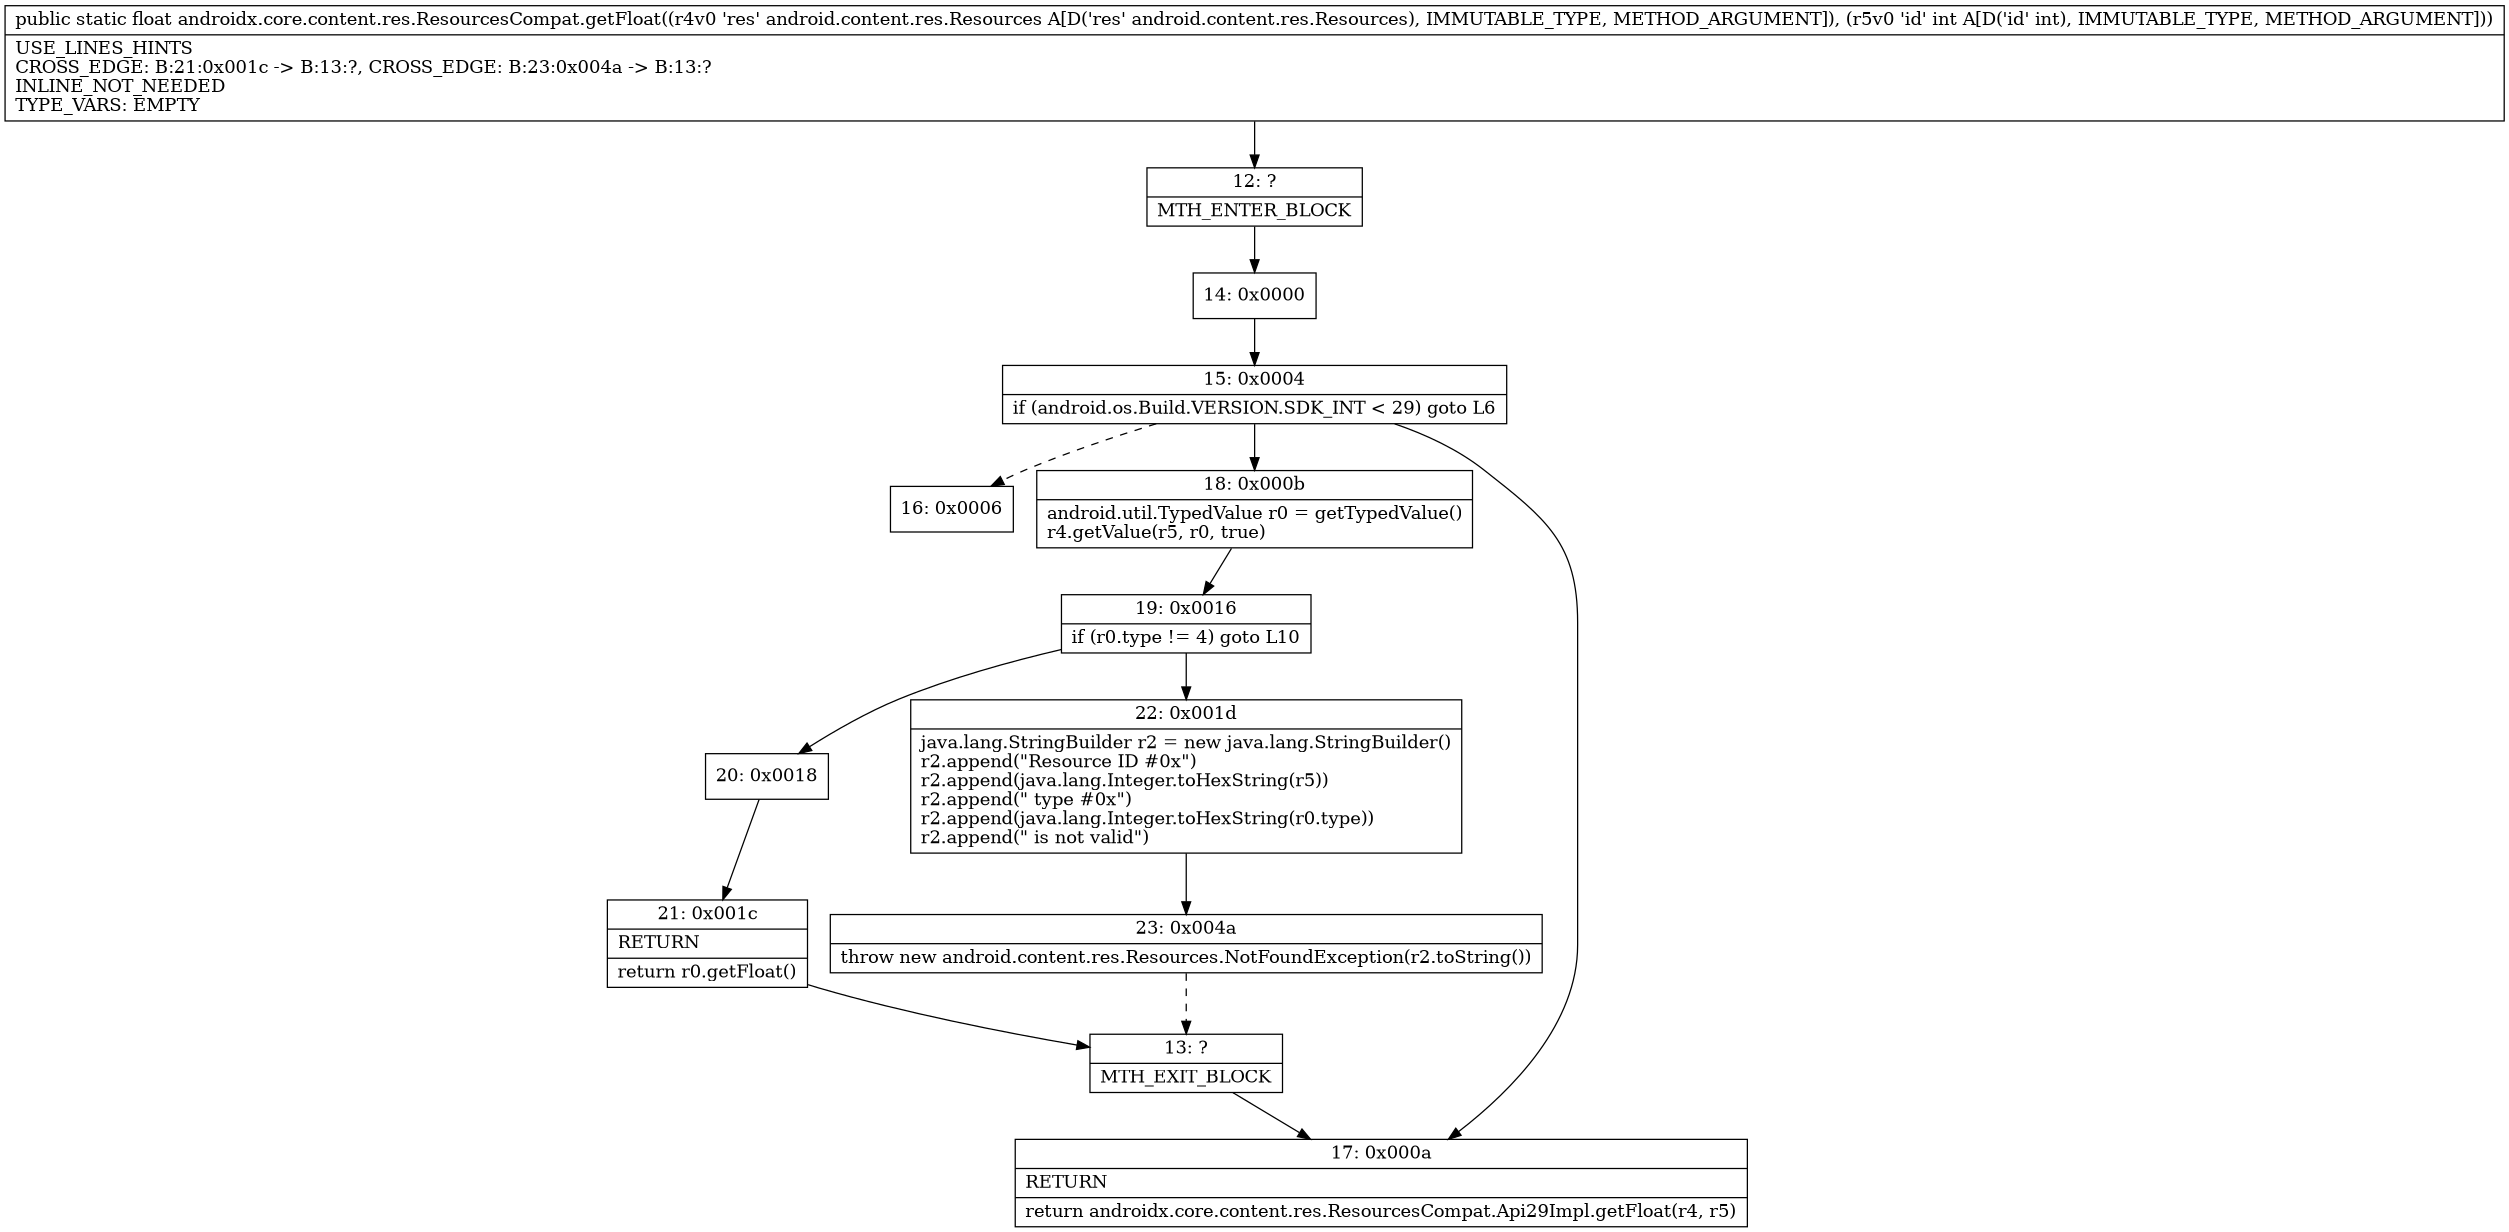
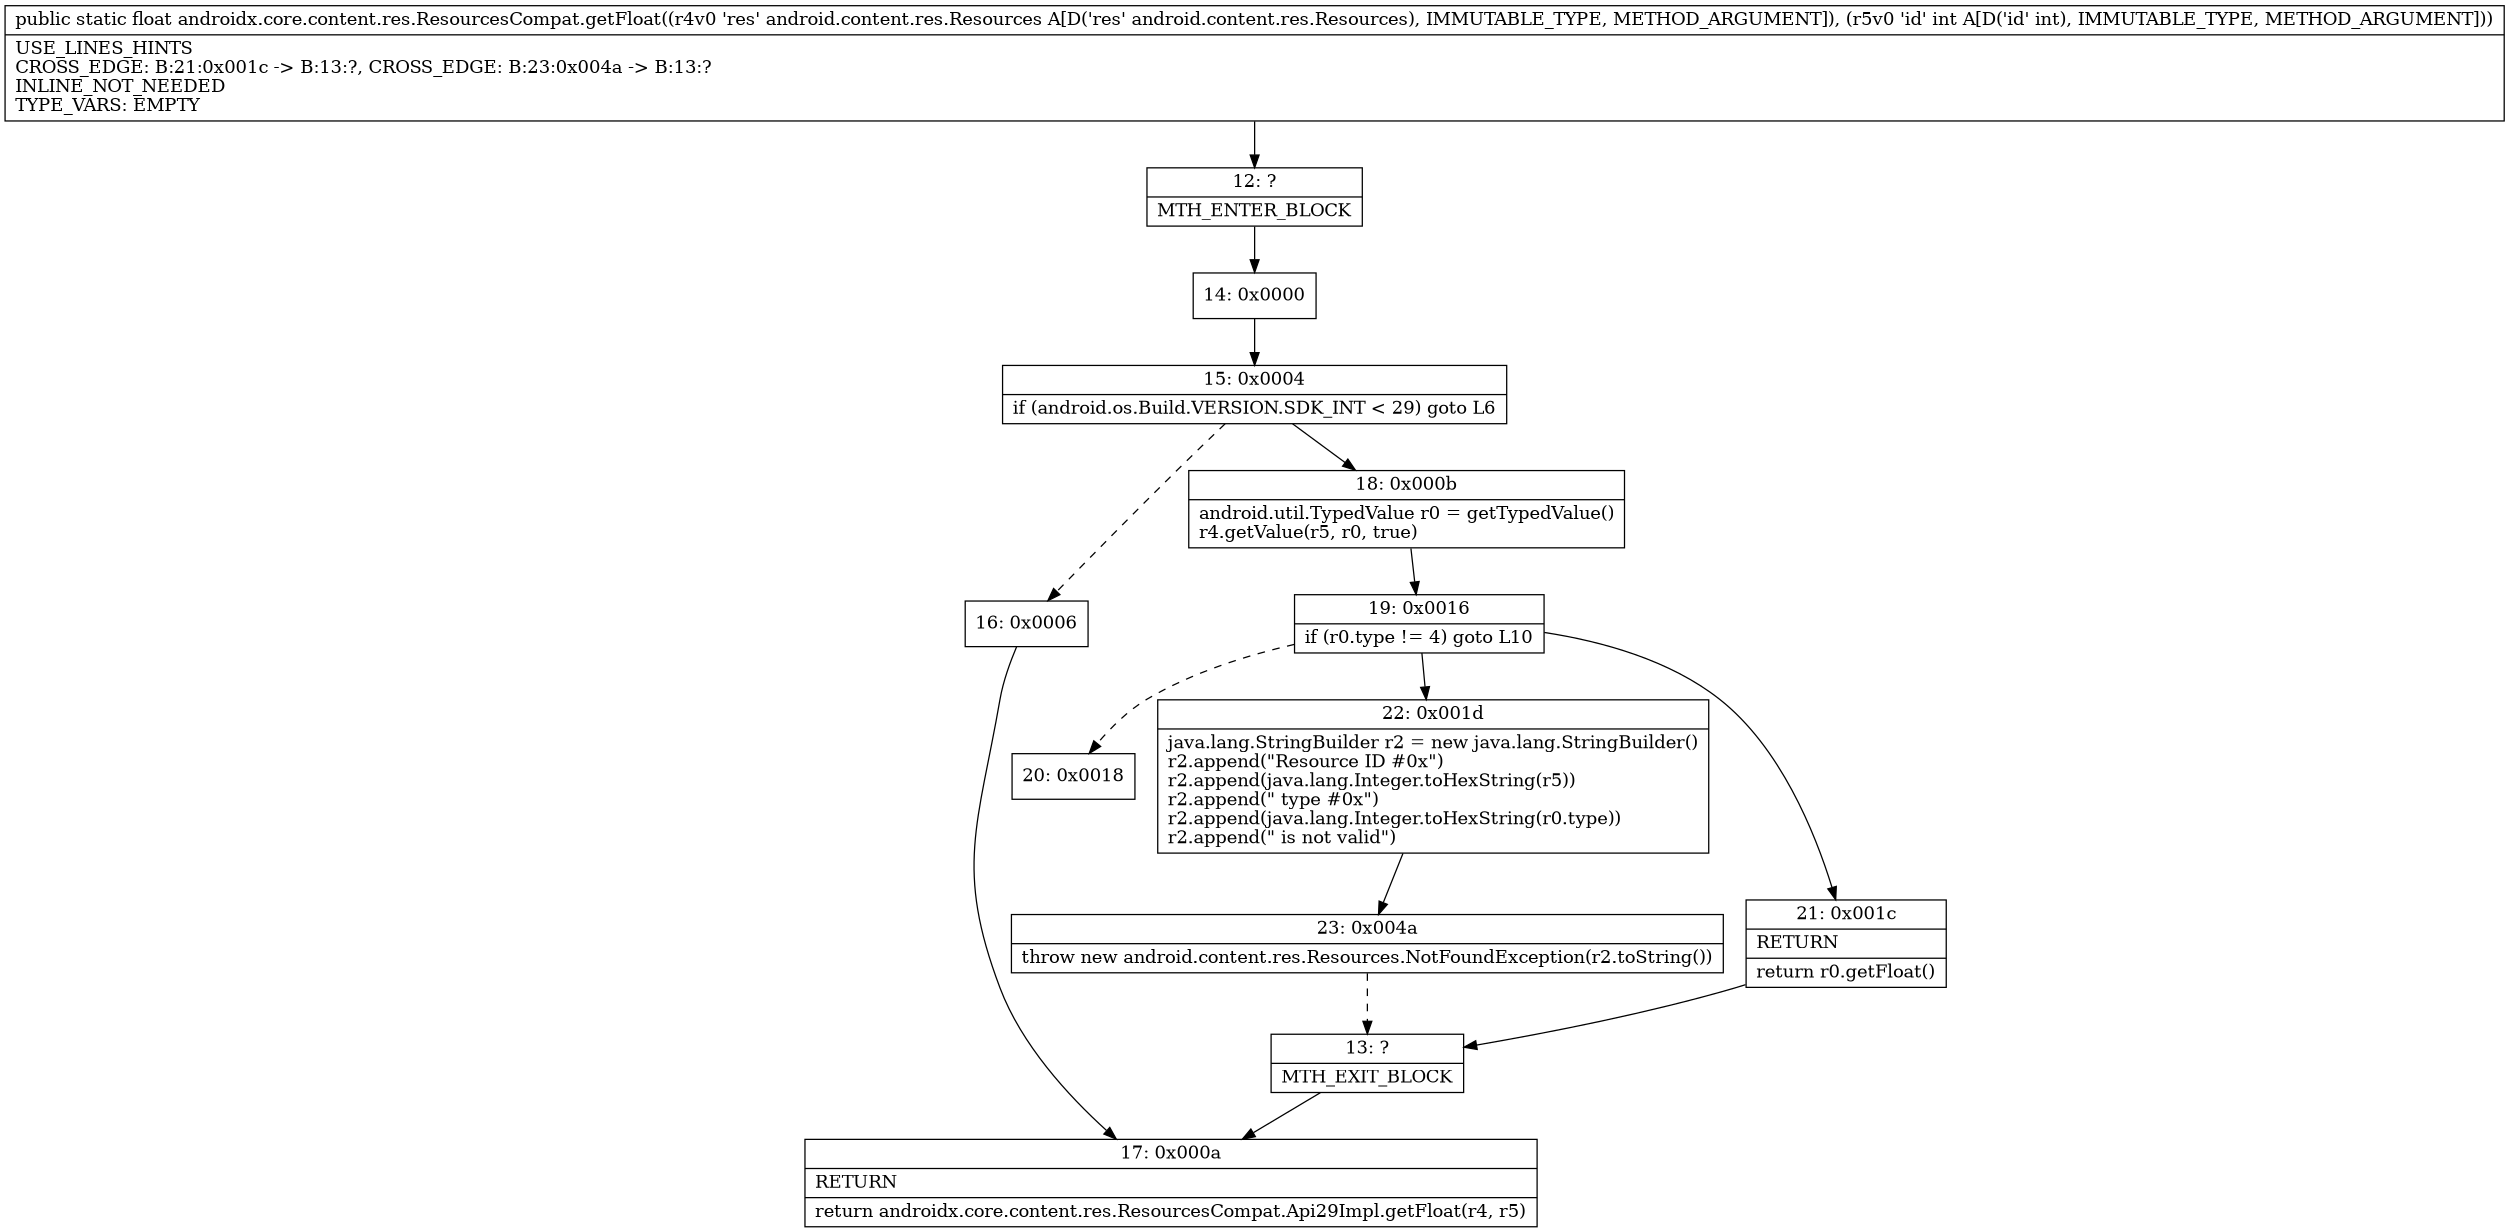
edge "19: 0x0016" -> "20: 0x0018": style solid -> dashed
edge "15: 0x0004" -> "17: 0x000a": now "16: 0x0006" -> "17: 0x000a"
edge "20: 0x0018" -> "21: 0x001c": now "19: 0x0016" -> "21: 0x001c"
